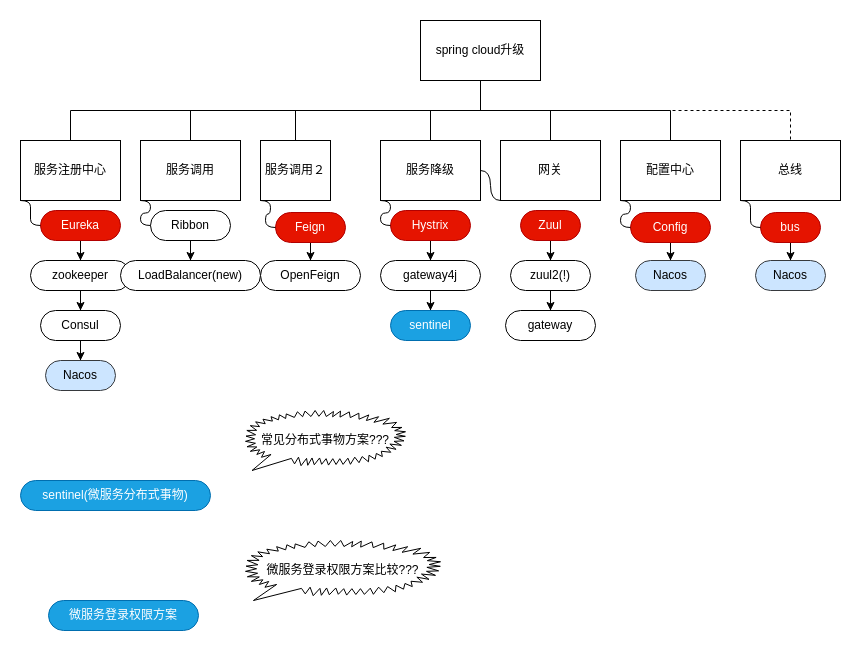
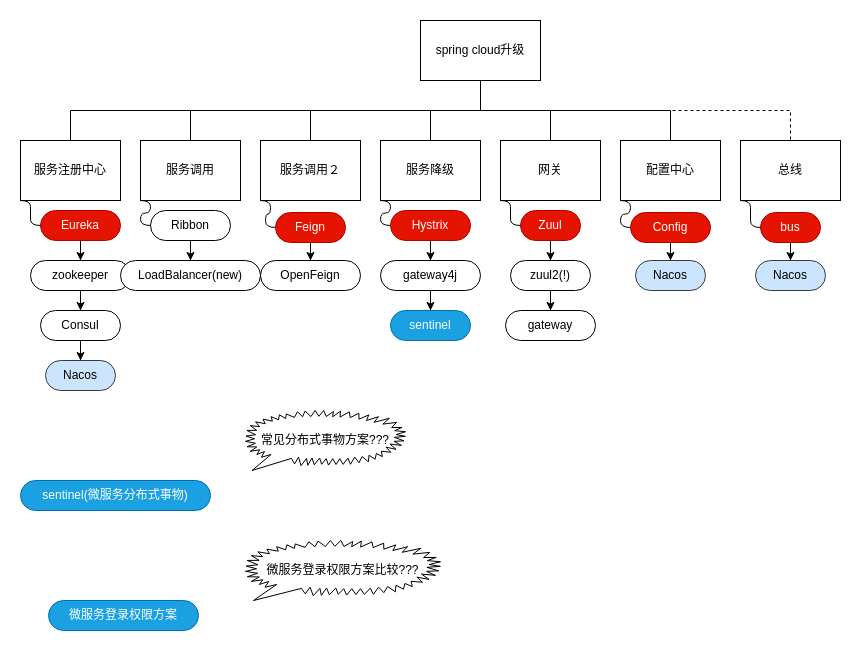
node "服务调用２": size 70x60 -> 100x60
edge "服务降级" -- "网关": now "Zuul" -- "网关"
